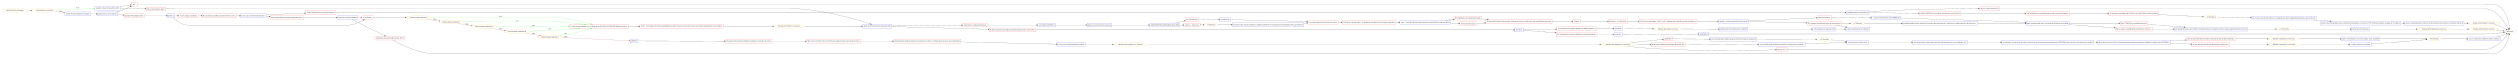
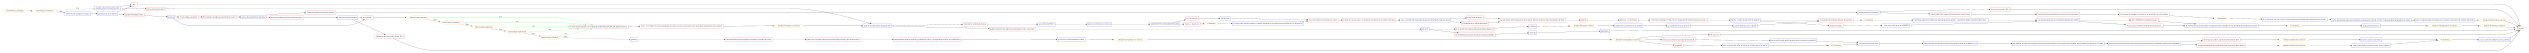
edge "Él ni siquiera recuerda que solía ser otra persona." -> "¿cuánto queda de su ser original?": reversed
